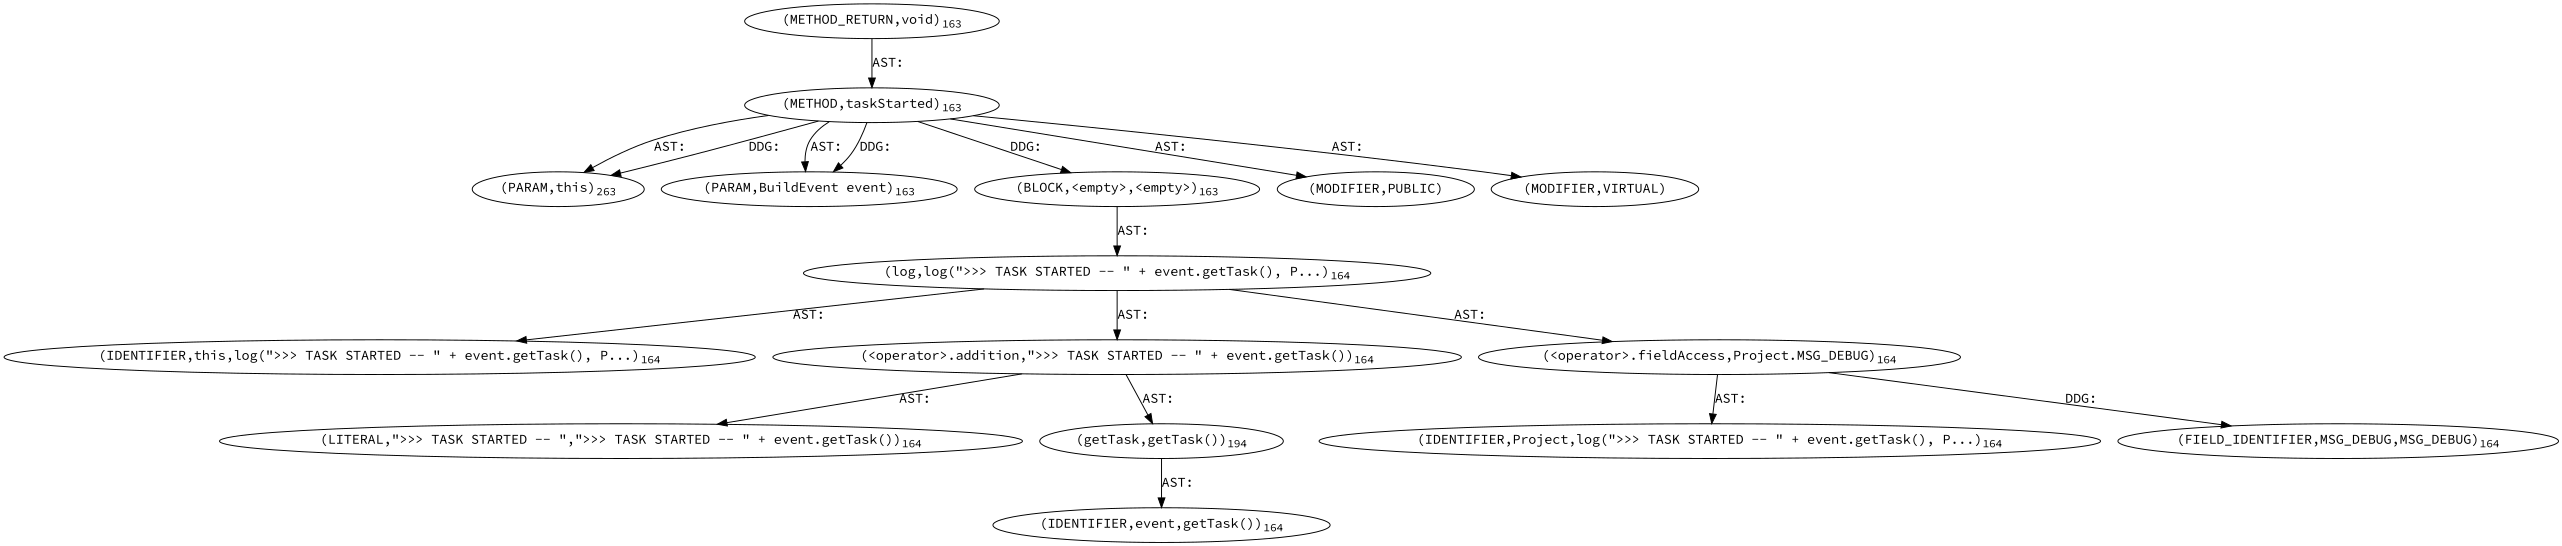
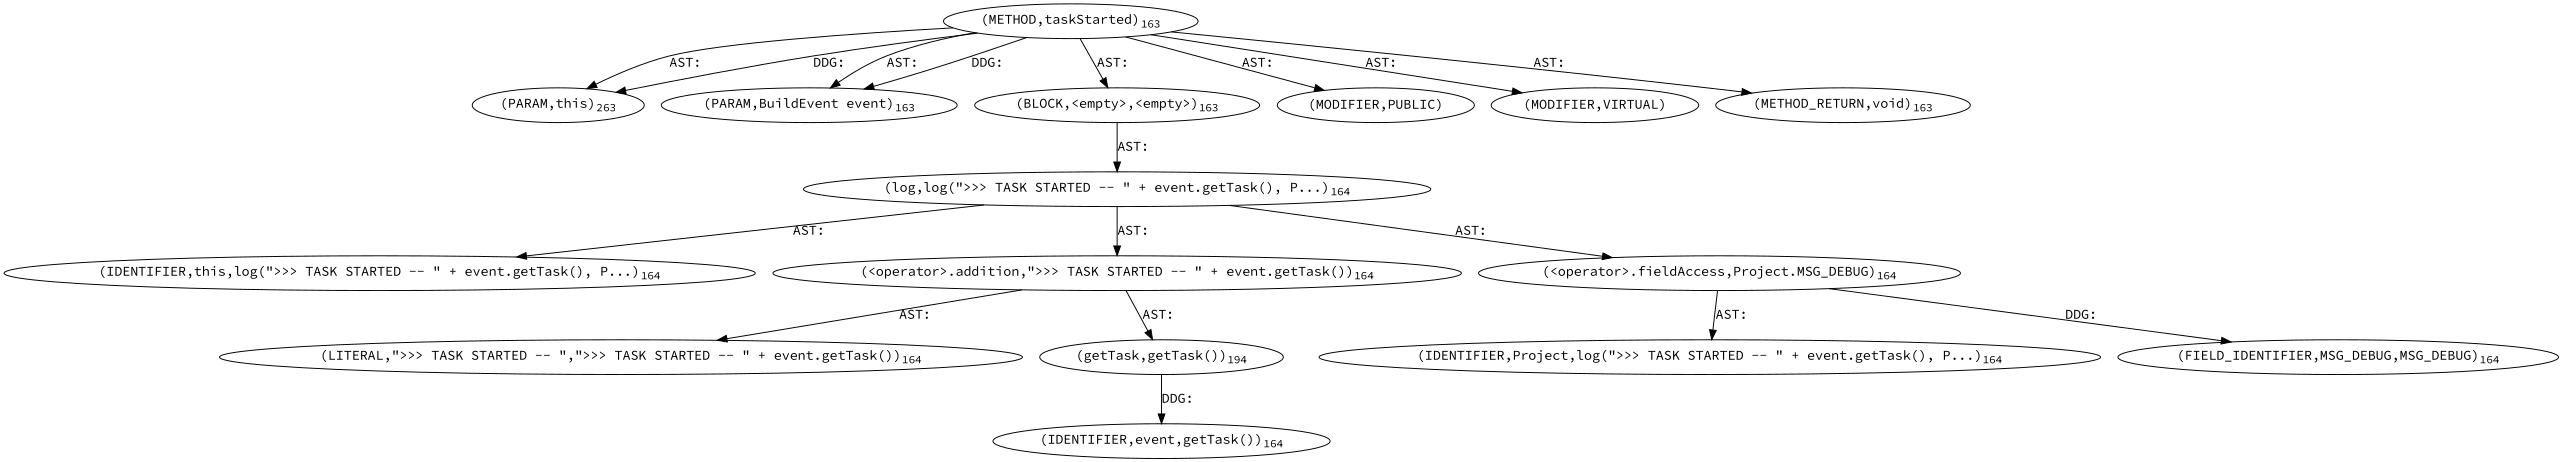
edge "(METHOD_RETURN,void)" -> "(METHOD,taskStarted)": reversed
edge "(METHOD,taskStarted)" -> "(BLOCK,<empty>,<empty>)": label "DDG: " -> "AST: "
edge "(getTask,getTask())" -> "(IDENTIFIER,event,getTask())": label "AST: " -> "DDG: "
